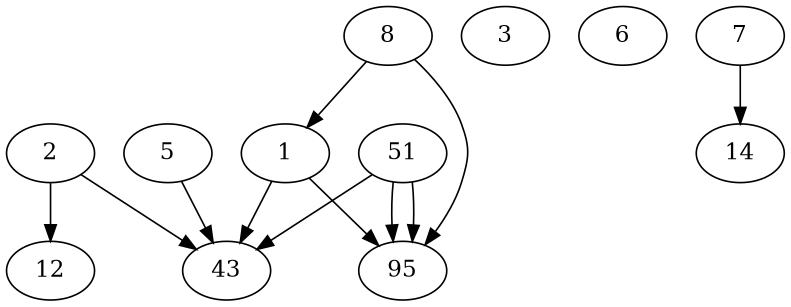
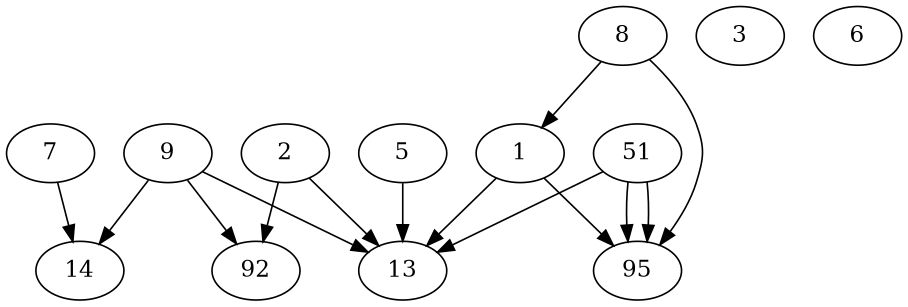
node "9": added
node "12": label "12" -> "92"
node "43": label "43" -> "13"
